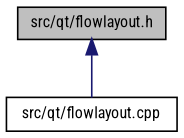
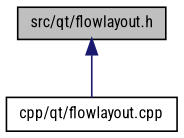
node "src/qt/flowlayout.cpp": label "src/qt/flowlayout.cpp" -> "cpp/qt/flowlayout.cpp"
